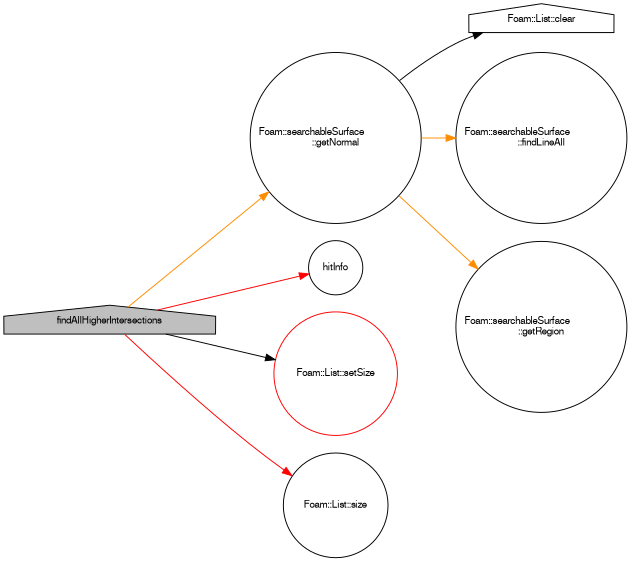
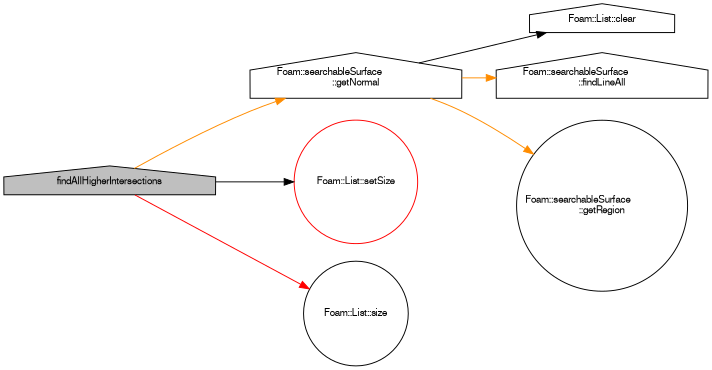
node "Foam::searchableSurface ::getNormal": shape circle -> house
node "Foam::searchableSurface ::findLineAll": shape circle -> house
node "hitInfo": removed
